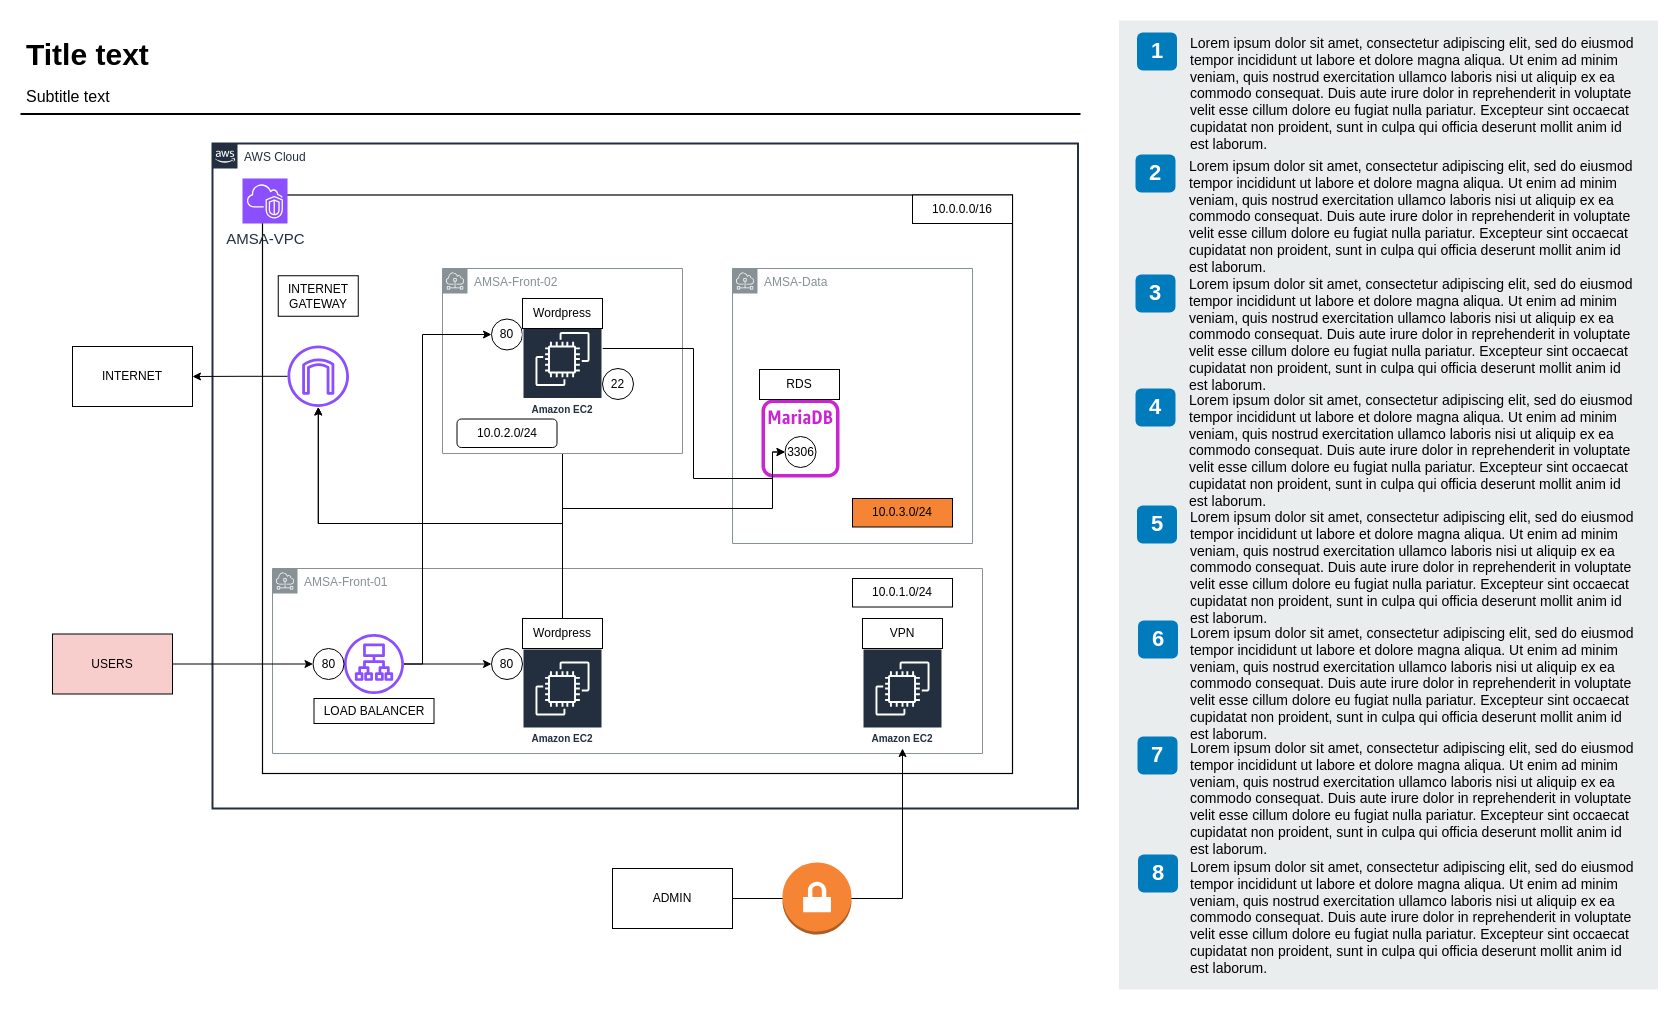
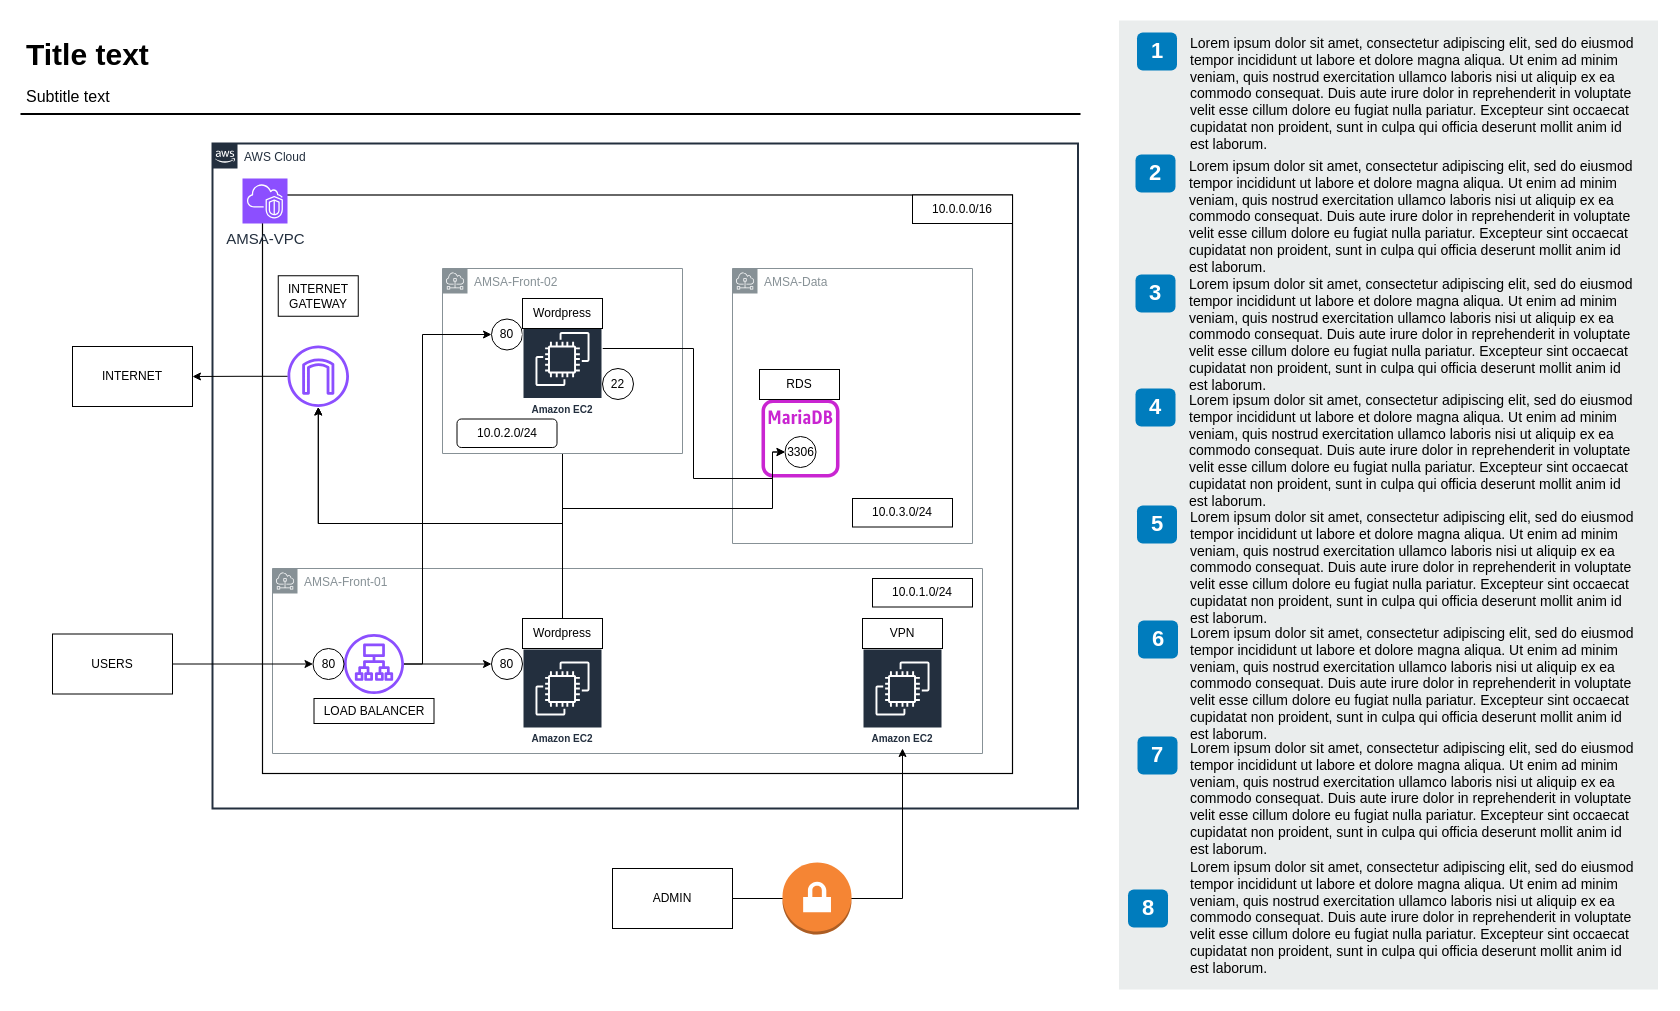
node "10.0.3.0/24": fillcolor #f58534 -> #ffffff
node "10.0.1.0/24": moved (903, 593) -> (923, 593)
node "USERS": fillcolor #f8cecc -> #ffffff
node "8": moved (1158, 874) -> (1148, 909)
